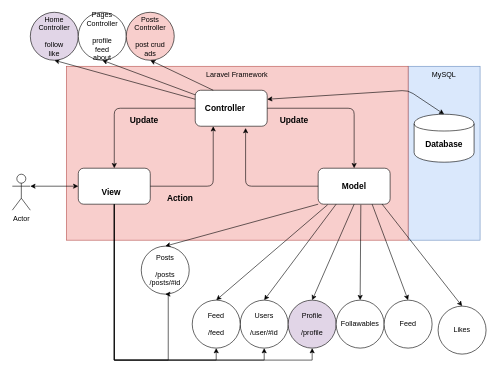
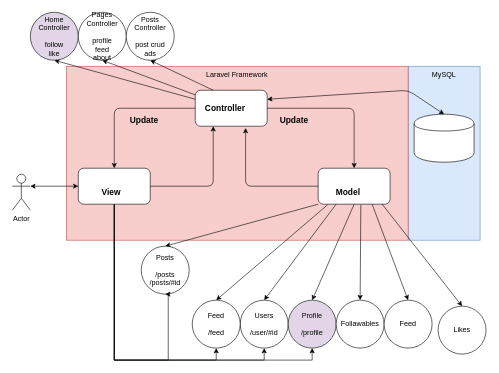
node "Posts Controller post crud ads": fillcolor #f8cecc -> #ffffff
node "Database": removed
node "Model": moved (354, 186) -> (348, 192)
node "Action": removed
